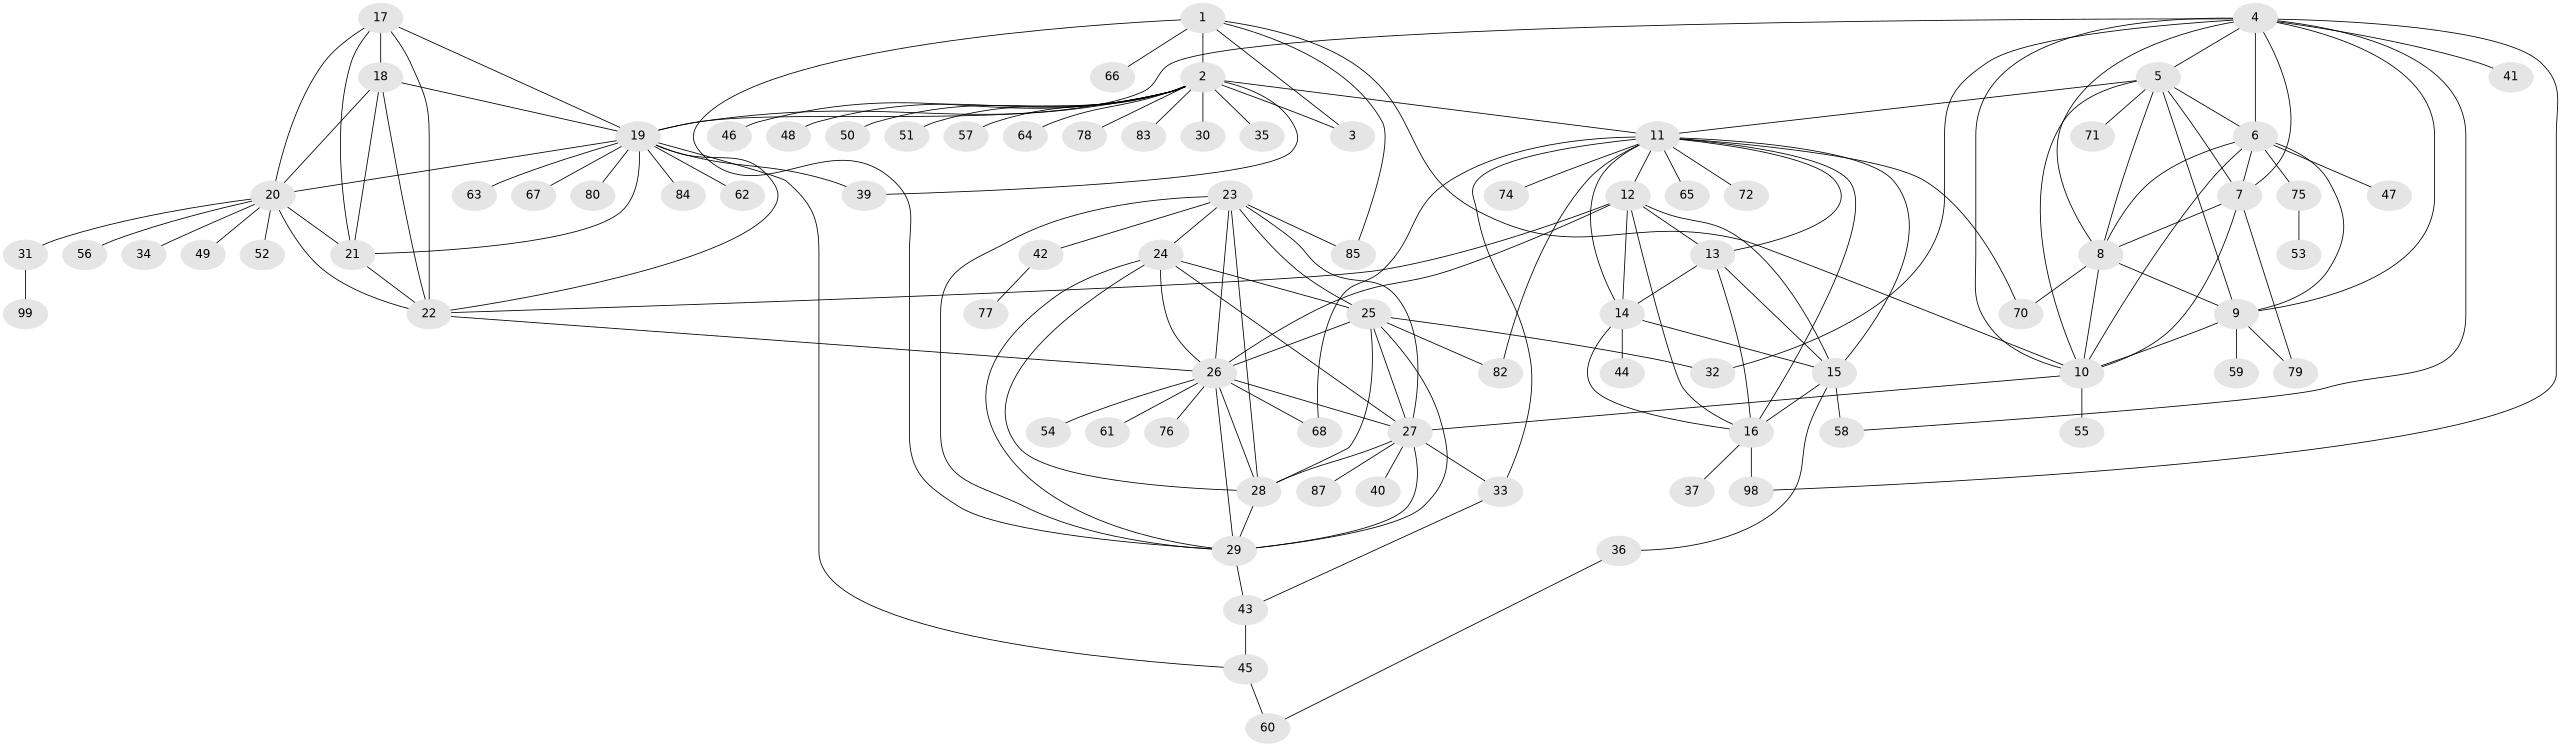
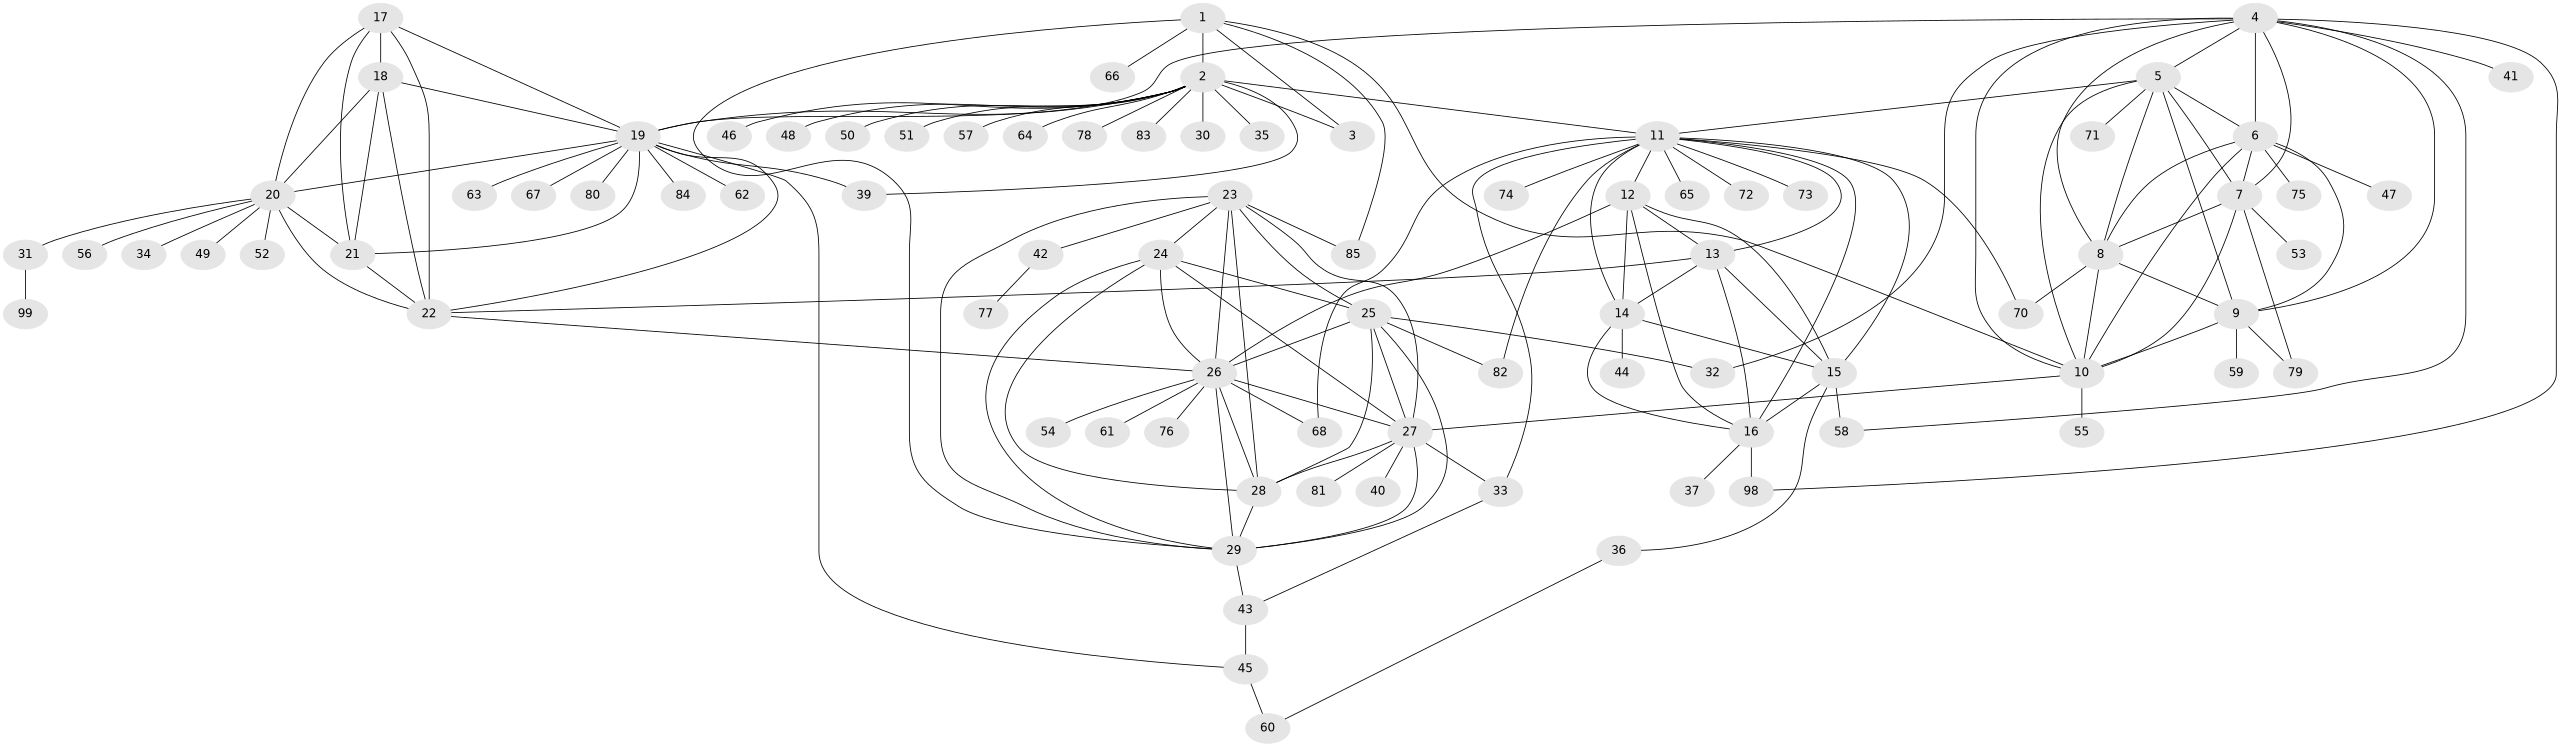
node "73": added
edge "75" -- "53": now "7" -- "53"
edge "12" -- "22": now "13" -- "22"
node "87": label "87" -> "81"
